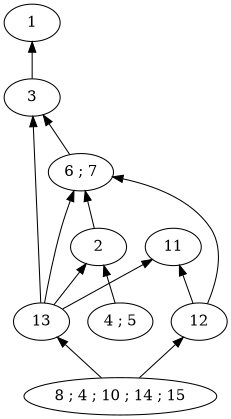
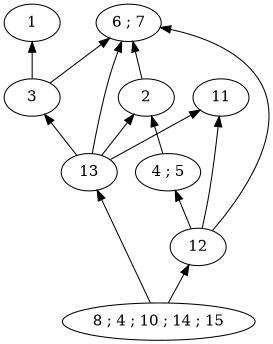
edge "6 ; 7" -> "3": reversed
edge "12" -> "4 ; 5": added
